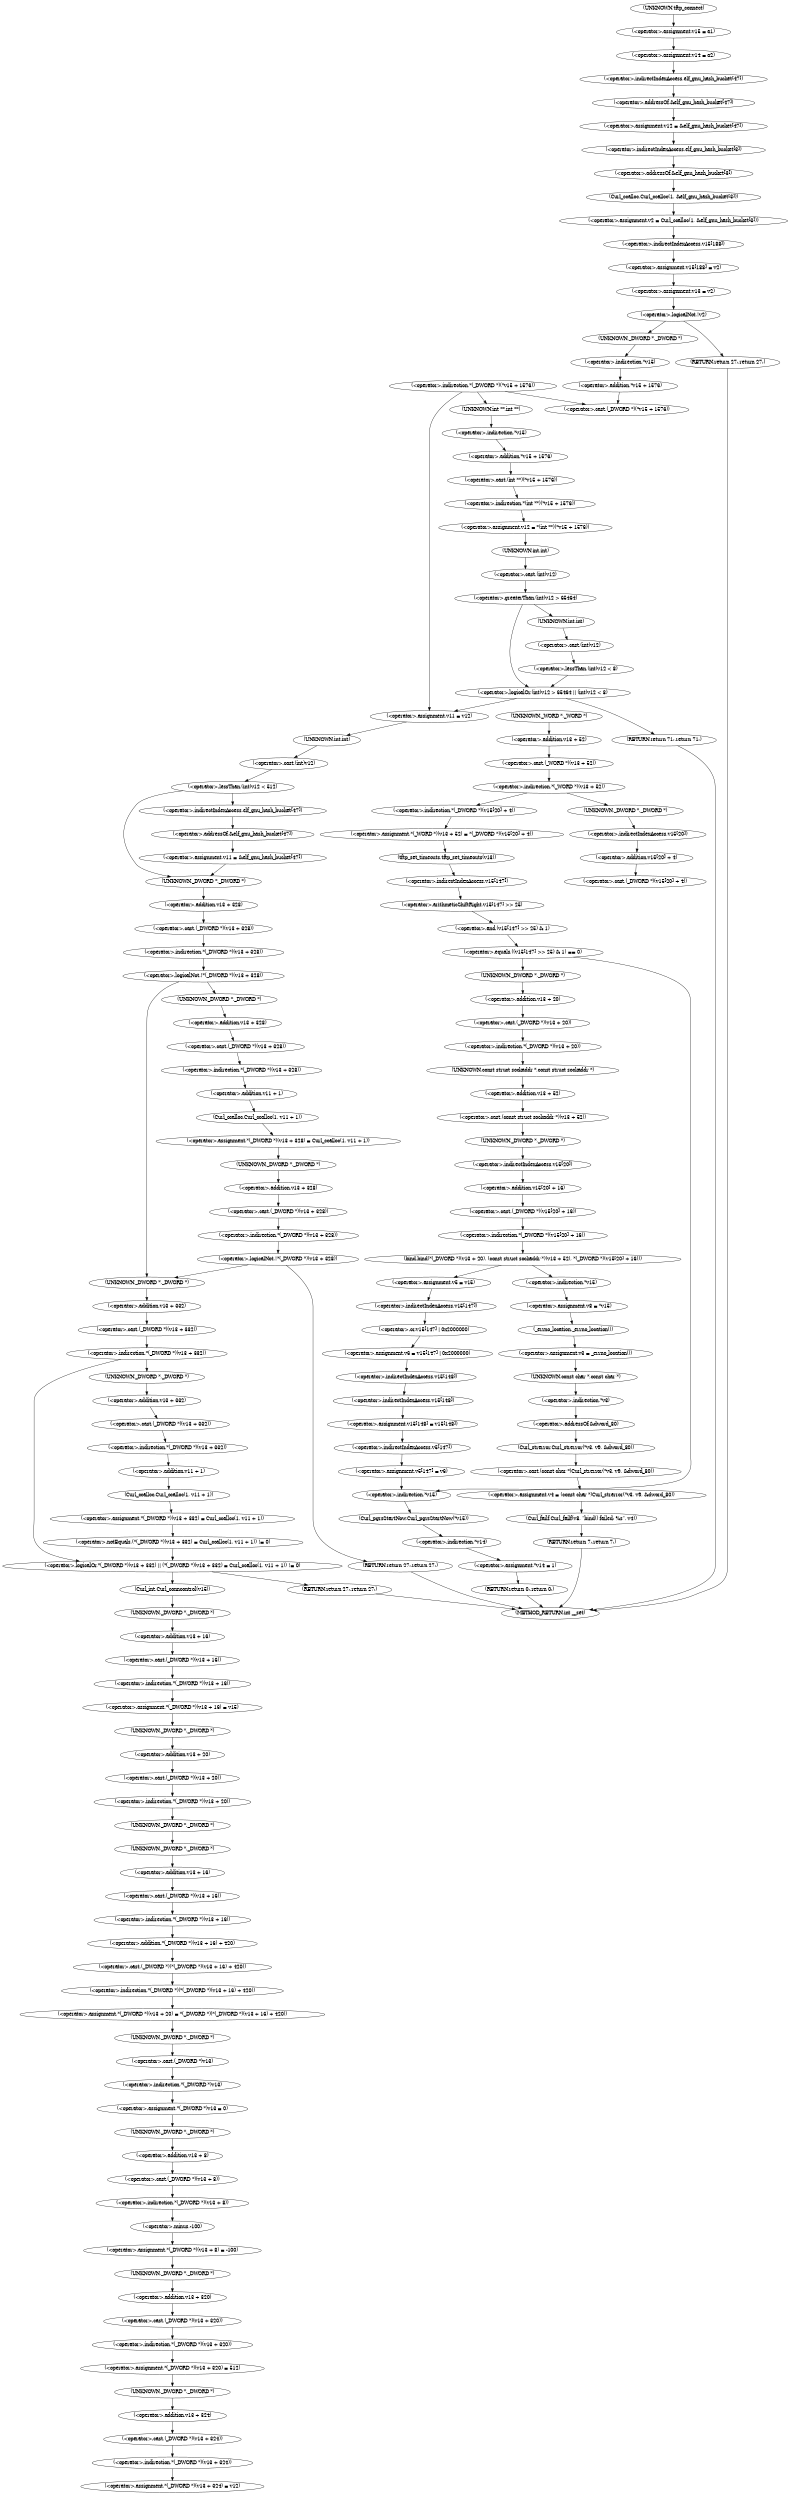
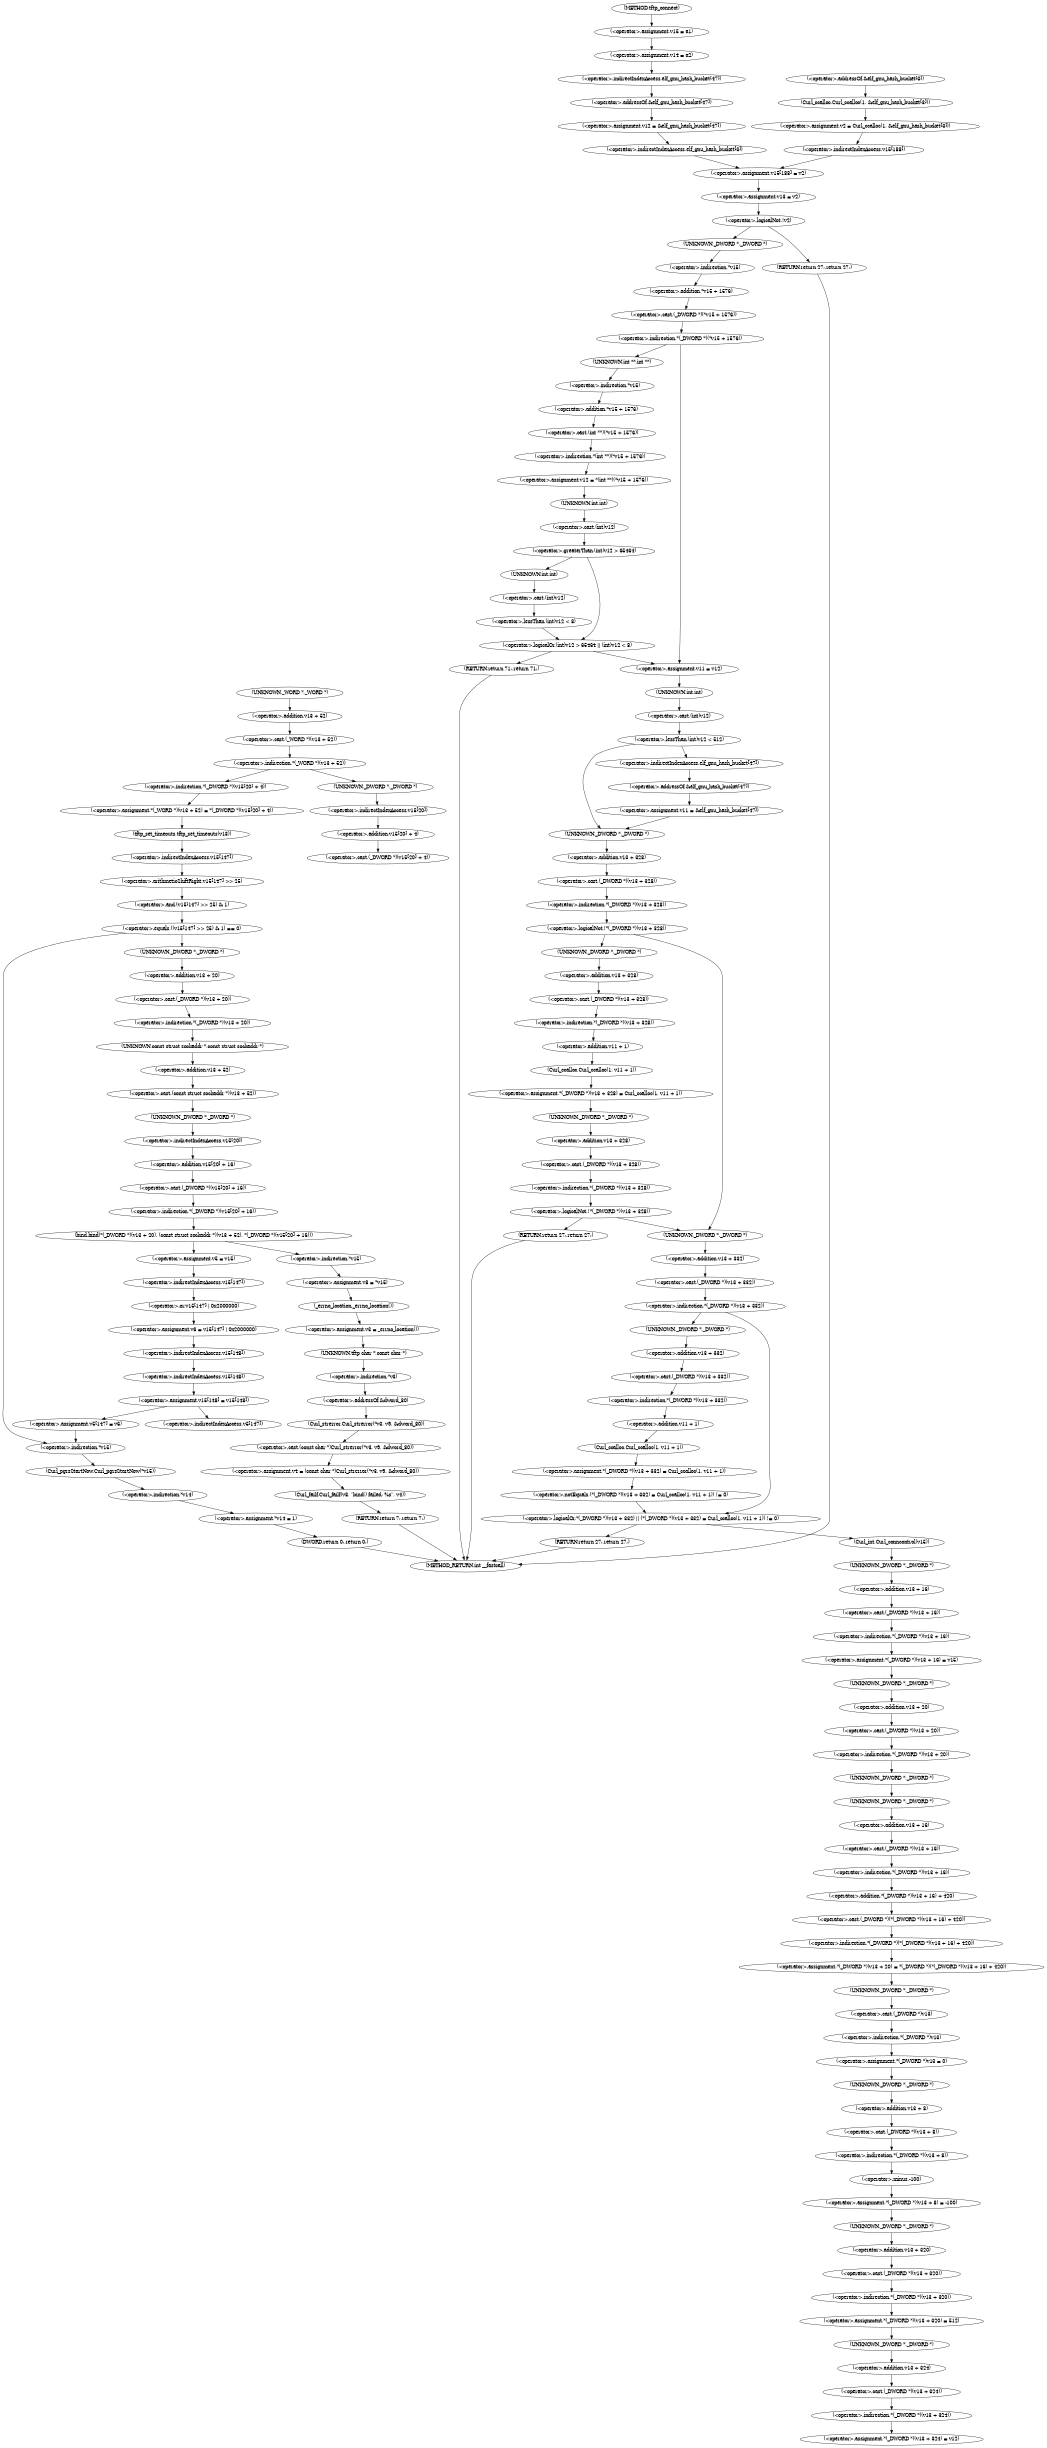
node "(UNKNOWN,tftp_connect)": label "(UNKNOWN,tftp_connect)" -> "(METHOD,tftp_connect)"
edge "(<operator>.indirectIndexAccess,elf_gnu_hash_bucket[3])" -> "(<operator>.addressOf,&elf_gnu_hash_bucket[3])": now "(<operator>.indirectIndexAccess,elf_gnu_hash_bucket[3])" -> "(<operator>.assignment,v15[188] = v2)"
edge "(<operator>.indirection,*(_DWORD *)(*v15 + 1576))" -> "(<operator>.cast,(_DWORD *)(*v15 + 1576))": reversed
node "(UNKNOWN,const char *,const char *)": label "(UNKNOWN,const char *,const char *)" -> "(UNKNOWN,tftp char *,const char *)"
edge "(<operator>.indirectIndexAccess,v5[147])" -> "(<operator>.assignment,v5[147] = v6)": now "(<operator>.assignment,v15[148] = v15[148])" -> "(<operator>.assignment,v5[147] = v6)"
node "(RETURN,return 0;,return 0;)": label "(RETURN,return 0;,return 0;)" -> "(DWORD,return 0;,return 0;)"
node "(METHOD_RETURN,int __set)": label "(METHOD_RETURN,int __set)" -> "(METHOD_RETURN,int __fastcall)"
